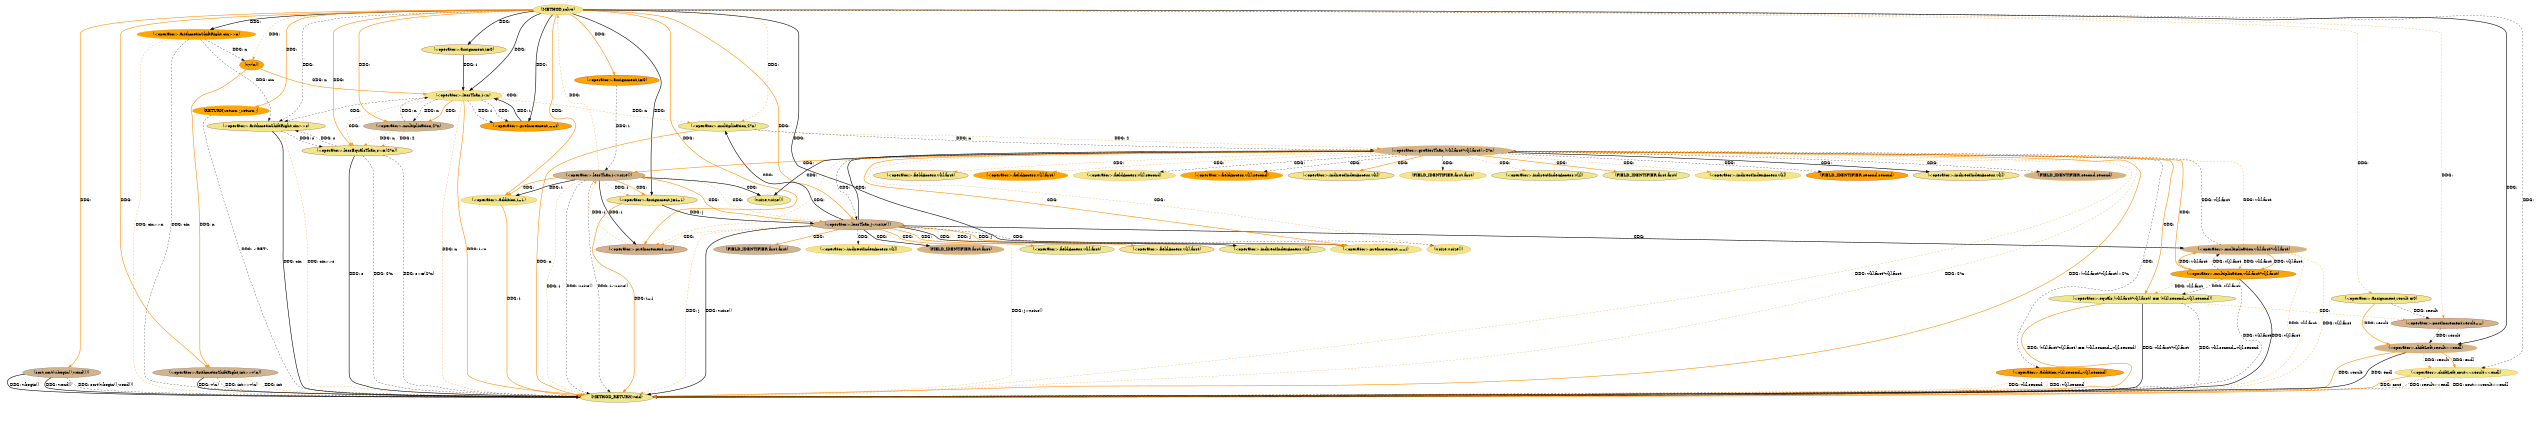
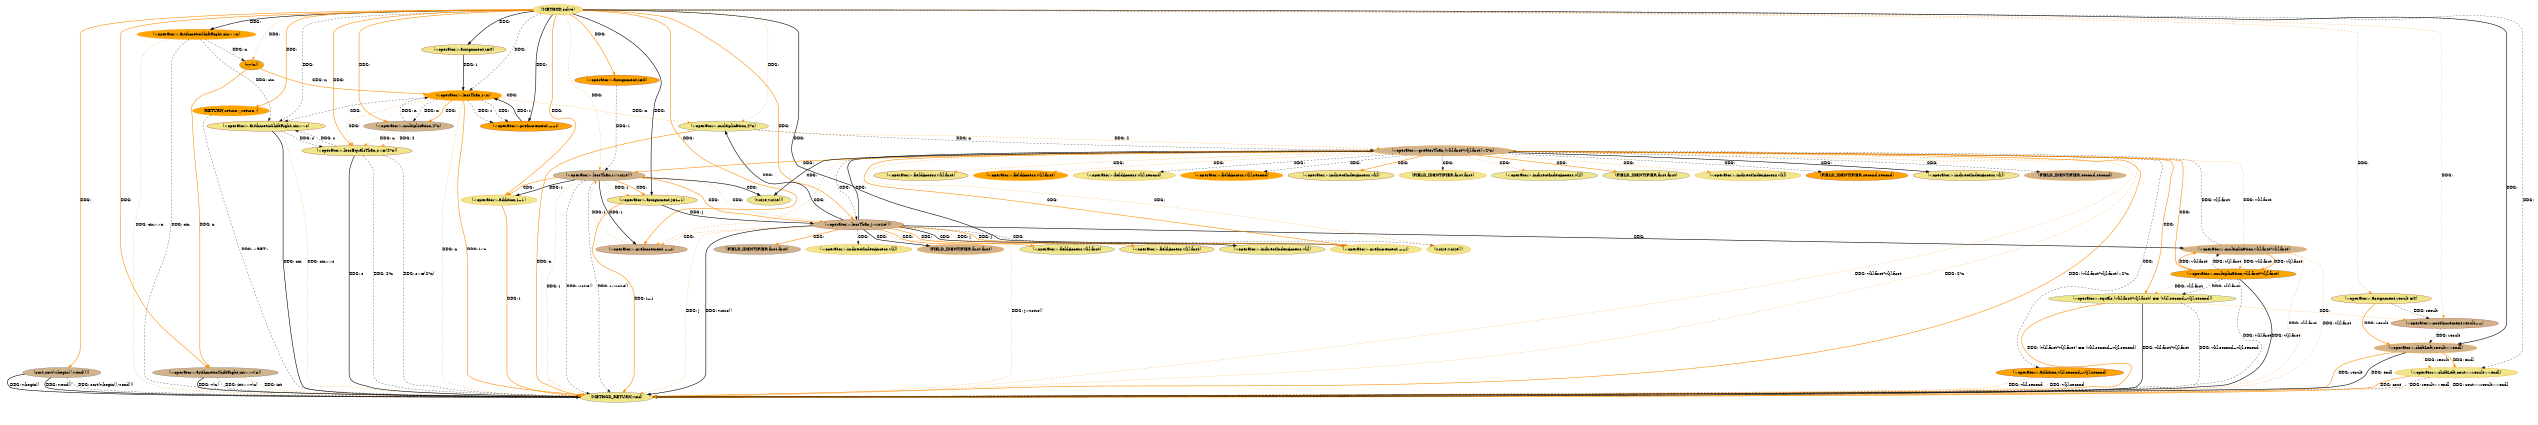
edge "(METHOD,solve)" -> "(<operator>.lessThan,i<n)": style bold -> dashed
node "(<operator>.lessThan,i<n)": fillcolor khaki -> orange
edge "(<operator>.lessThan,i<v.size())" -> "(METHOD,solve)": reversed
